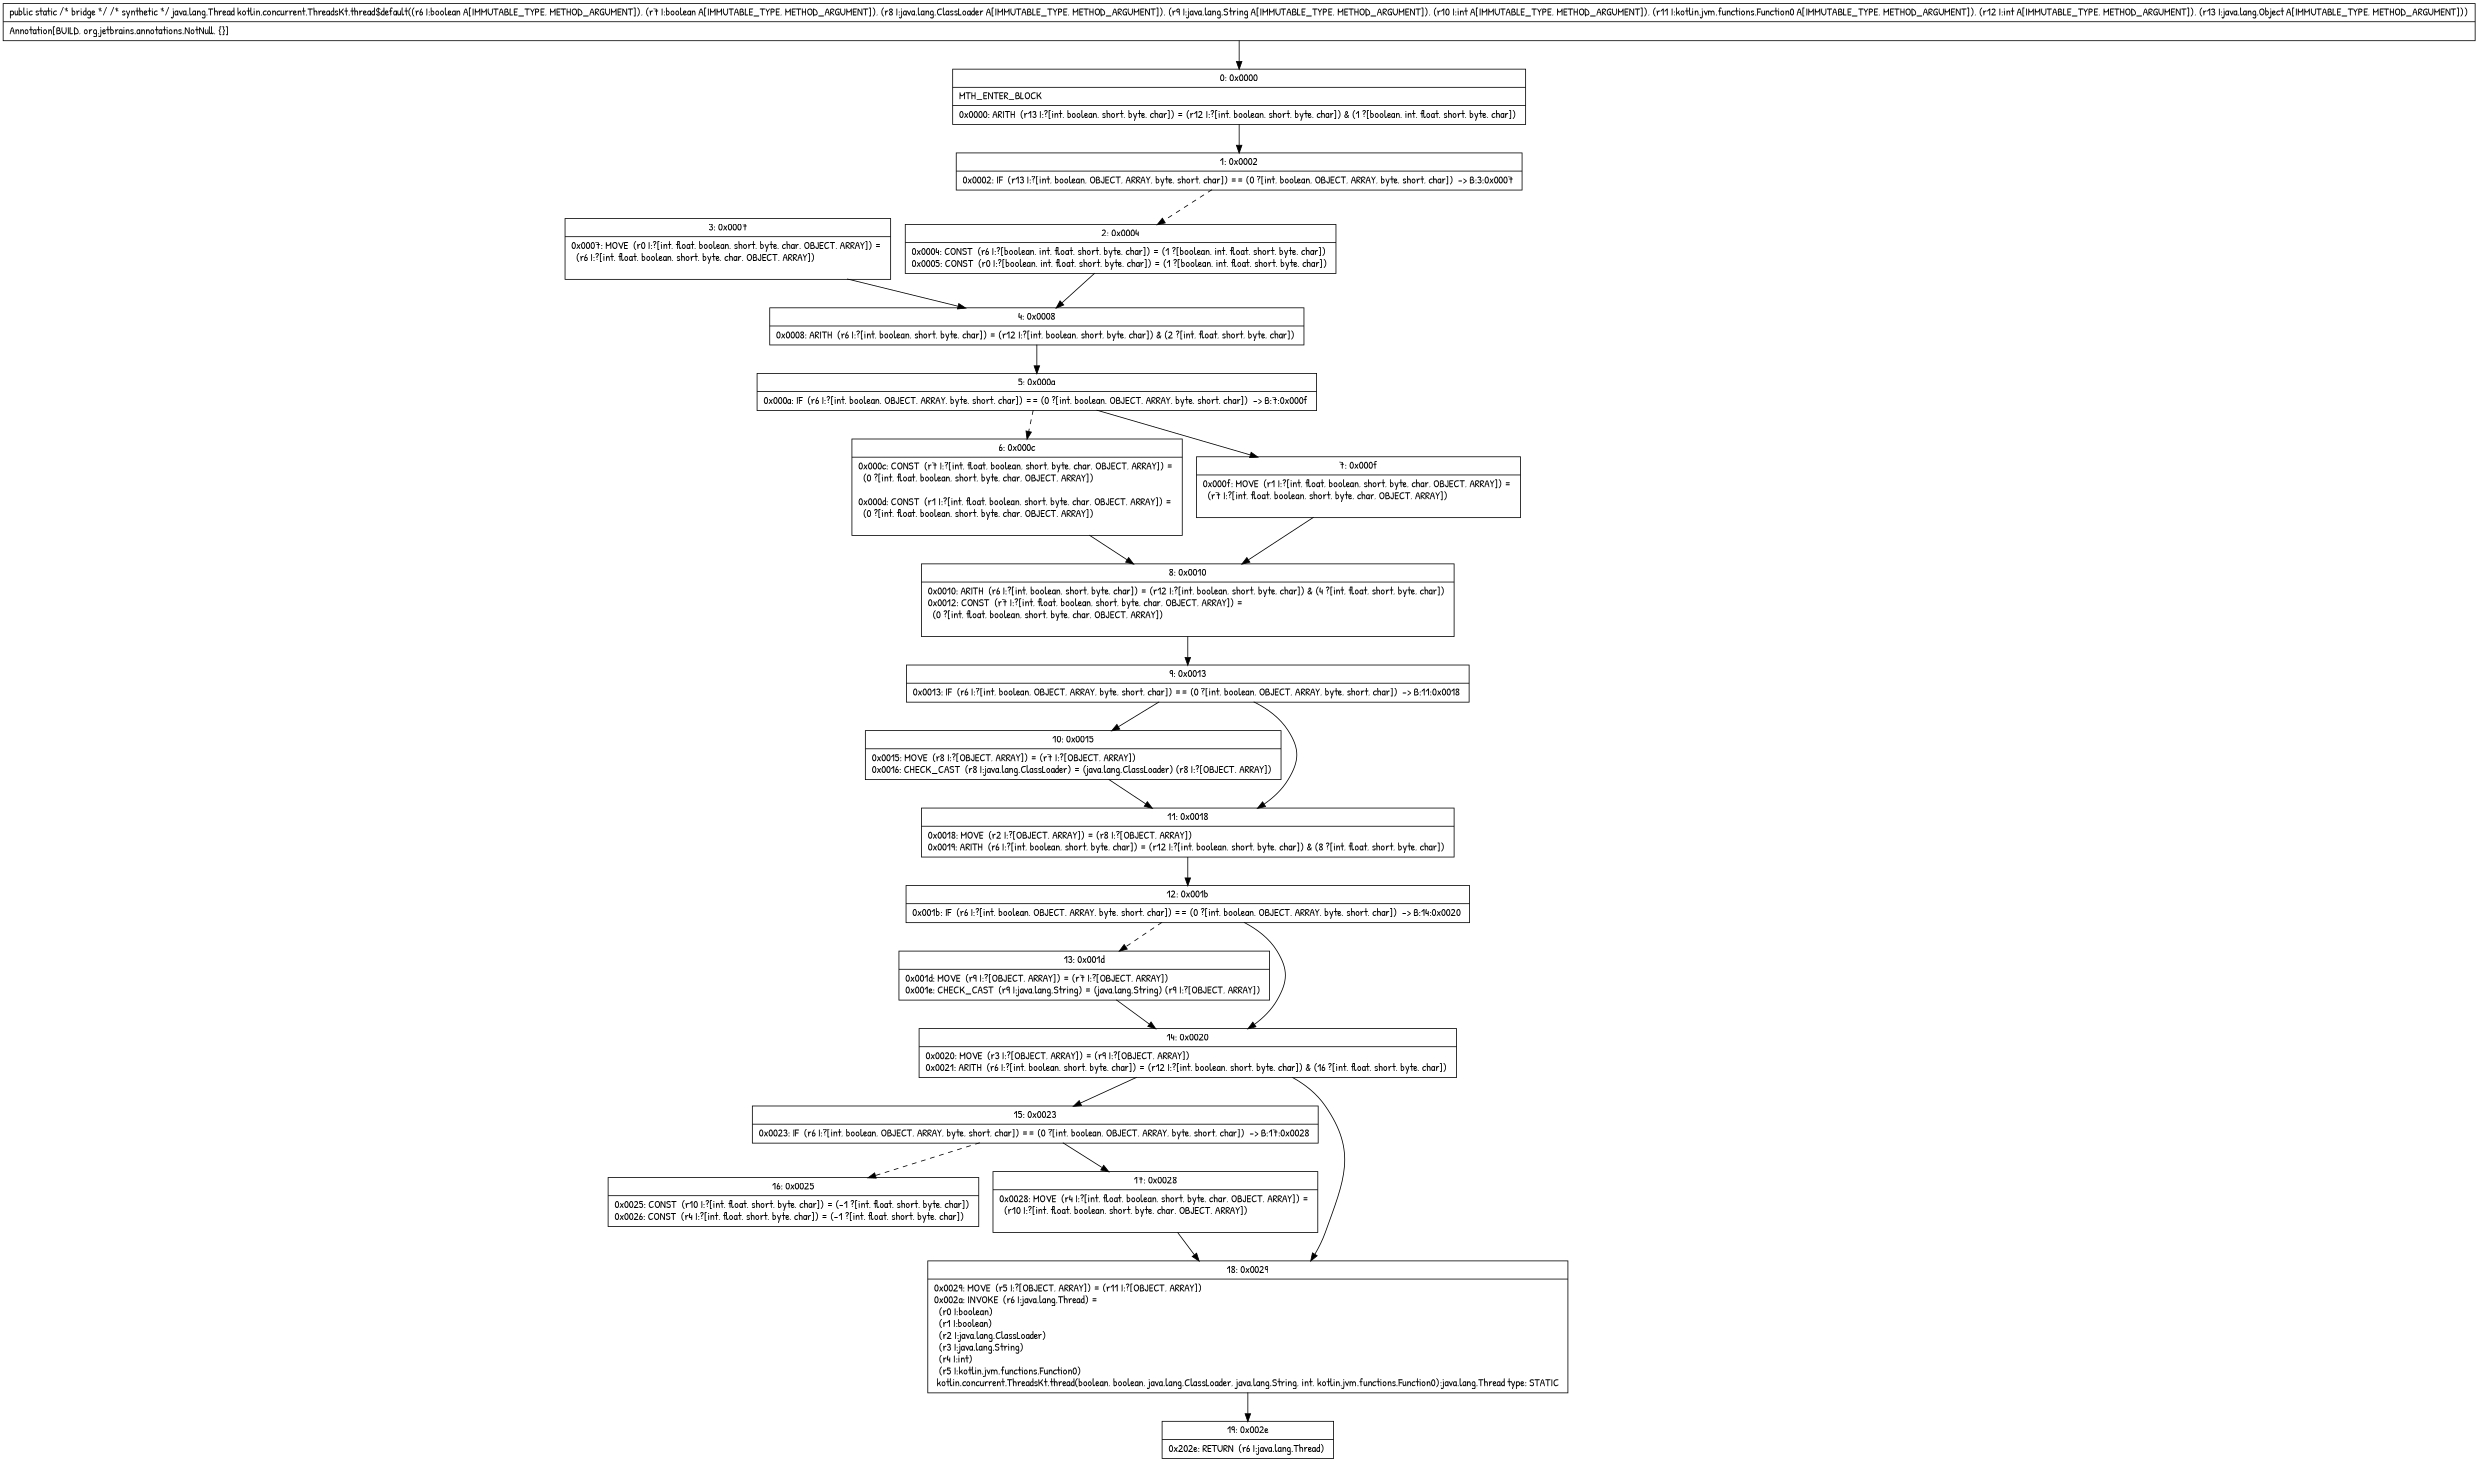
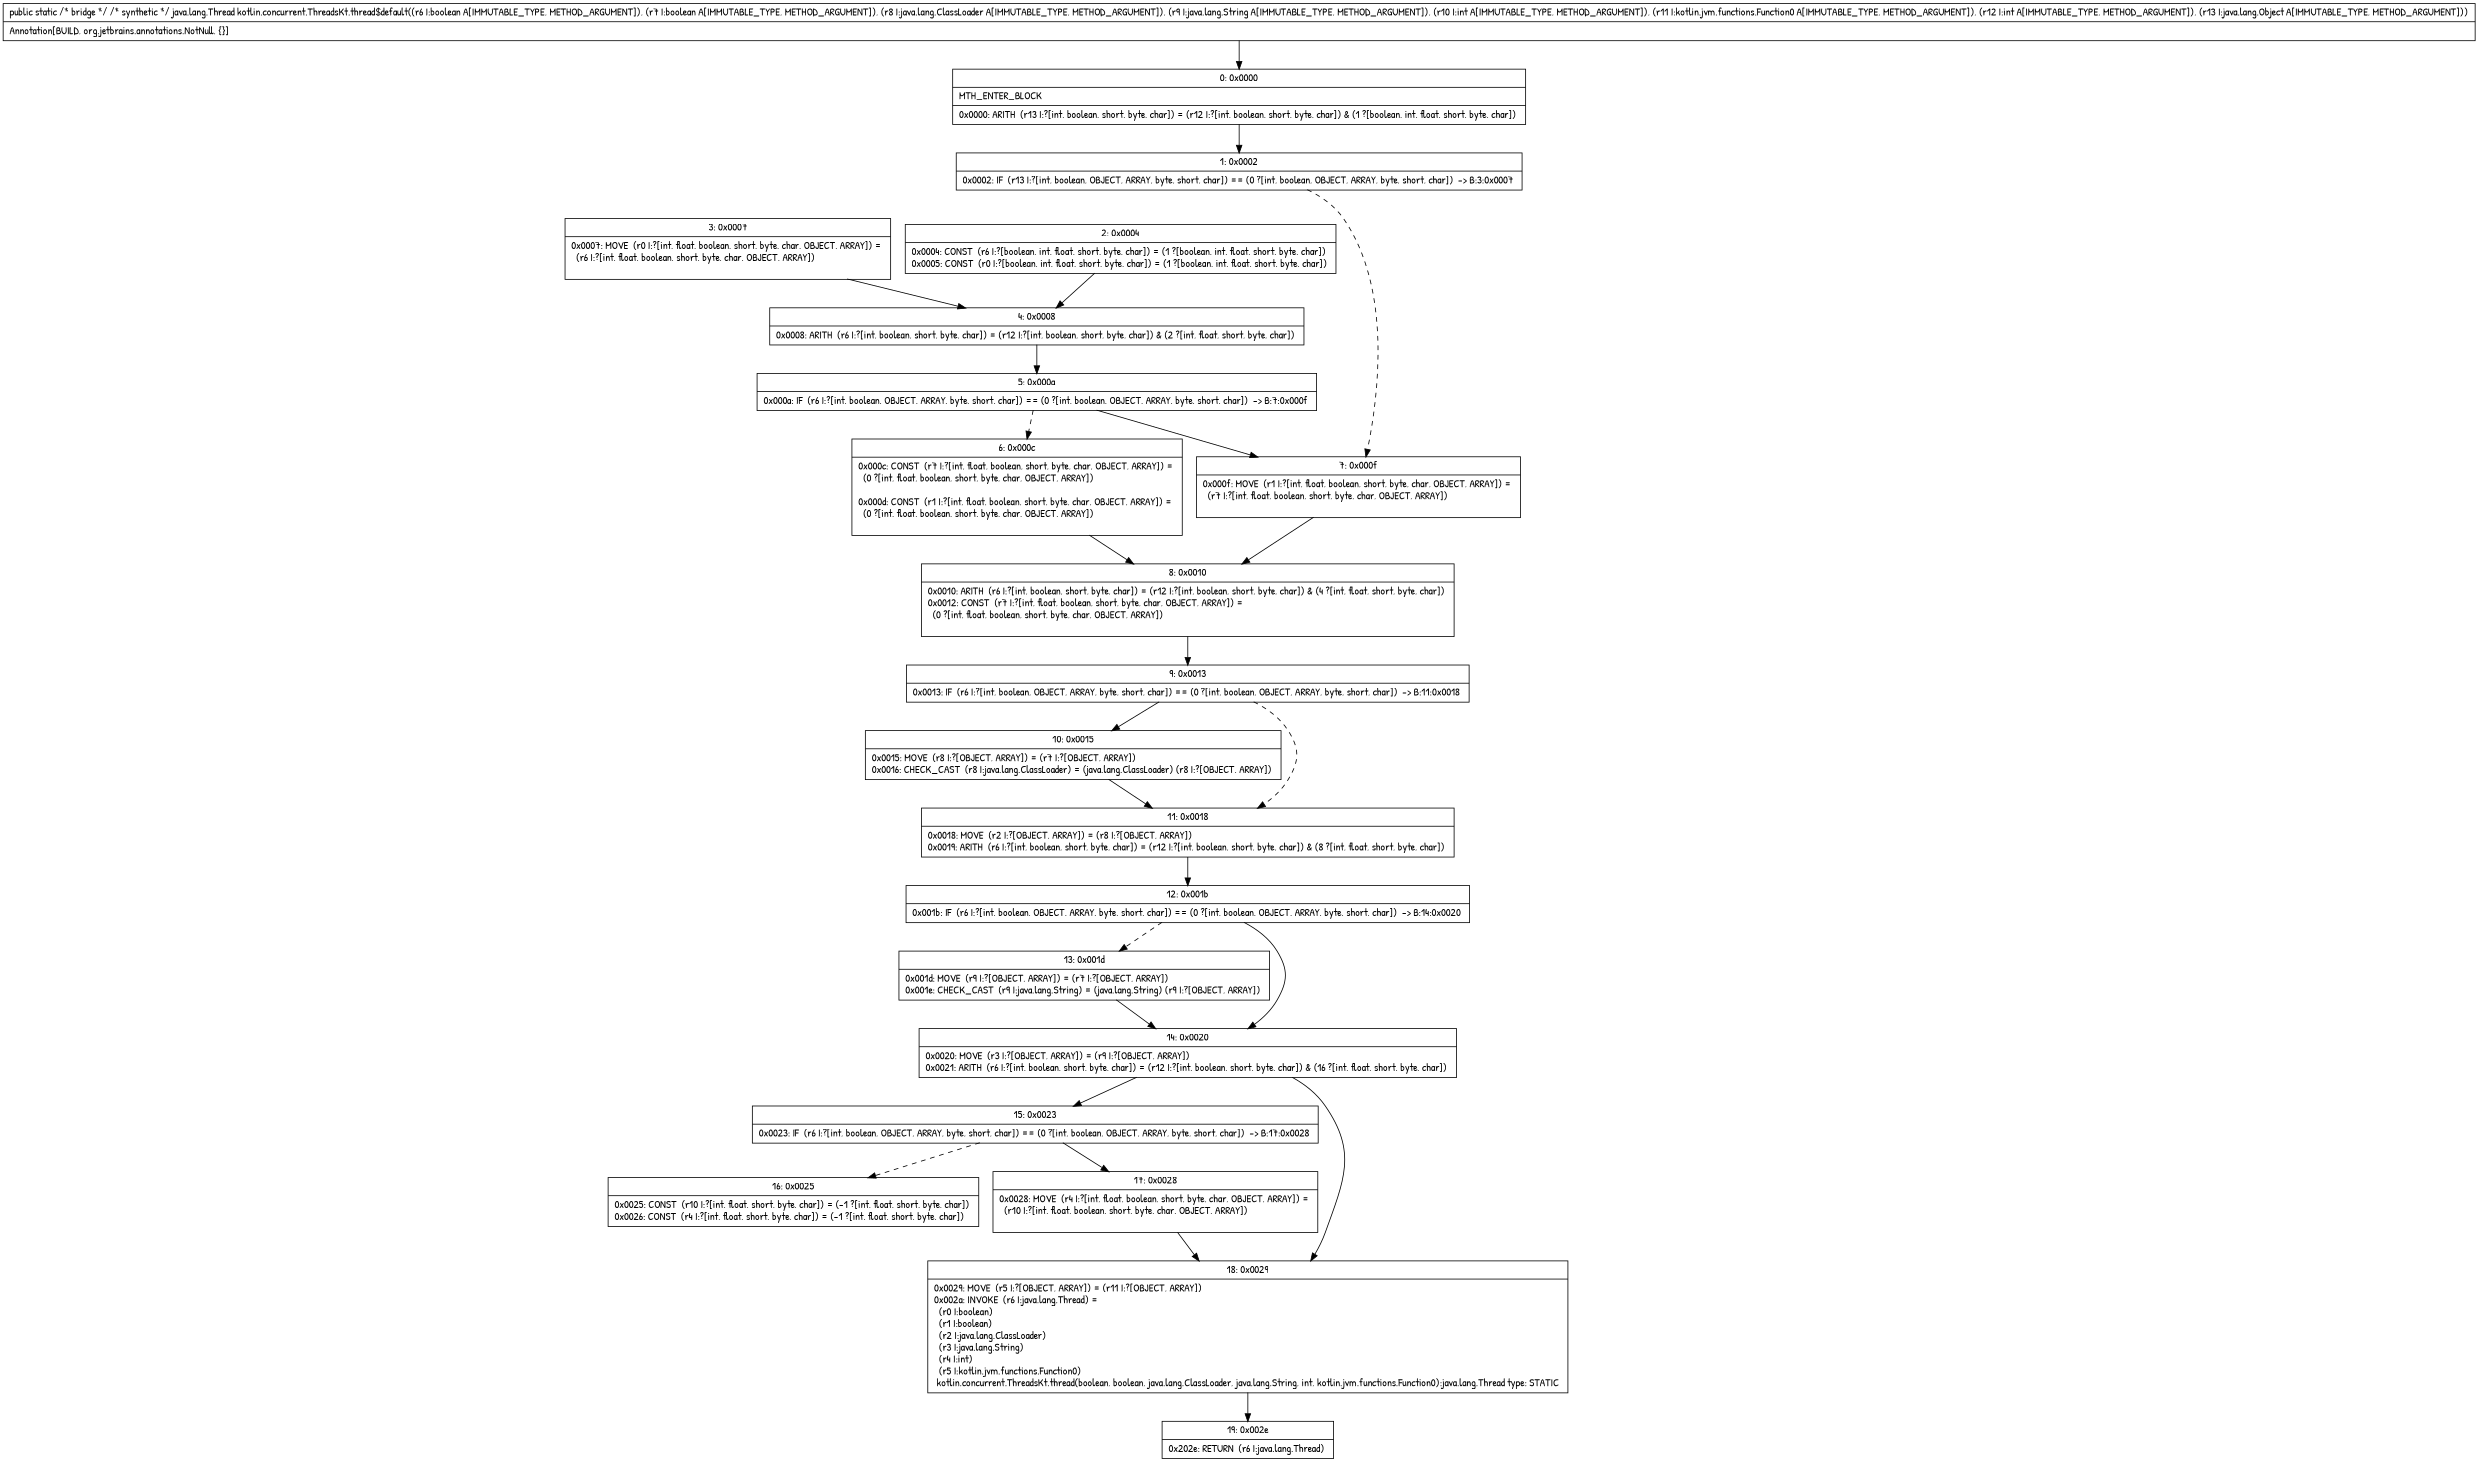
edge "1: 0x0002" -> "2: 0x0004": now "1: 0x0002" -> "7: 0x000f"
edge "9: 0x0013" -> "11: 0x0018": style solid -> dashed
